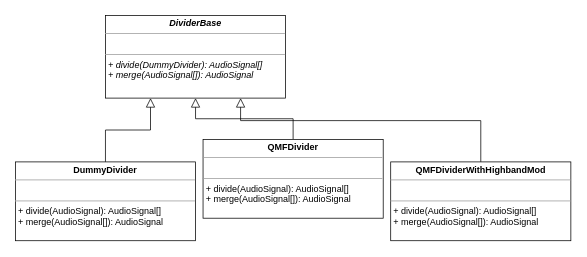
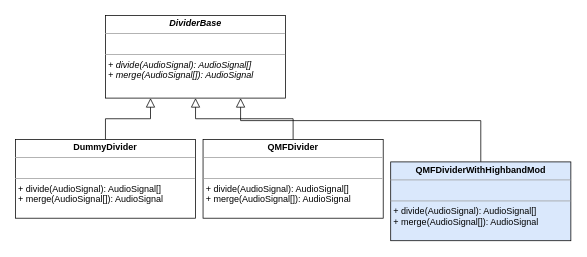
node "DividerBase + divide(DummyDivider): AudioSignal[] + merge(AudioSignal[]): AudioSignal": label "DividerBase + divide(DummyDivider): AudioSignal[] + merge(AudioSignal[]): AudioSignal" -> "DividerBase + divide(AudioSignal): AudioSignal[] + merge(AudioSignal[]): AudioSignal"
node "DummyDivider + divide(AudioSignal): AudioSignal[] + merge(AudioSignal[]): AudioSignal": moved (105, 201) -> (105, 179)
node "QMFDividerWithHighbandMod + divide(AudioSignal): AudioSignal[] + merge(AudioSignal[]): AudioSignal": fillcolor #ffffff -> #dae8fc
